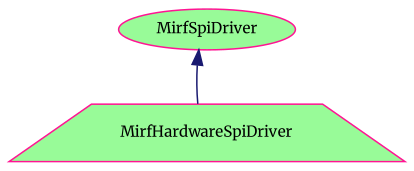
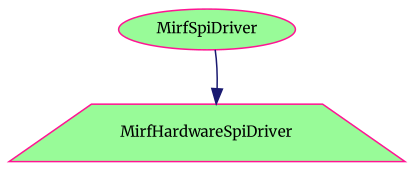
edge "MirfHardwareSpiDriver" -> "MirfSpiDriver": reversed
